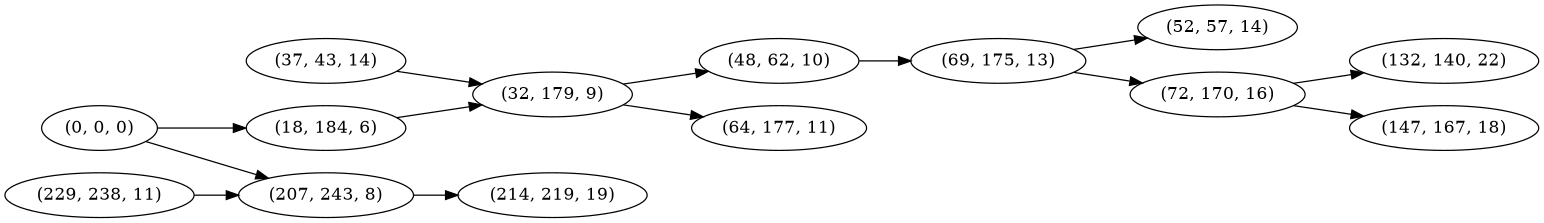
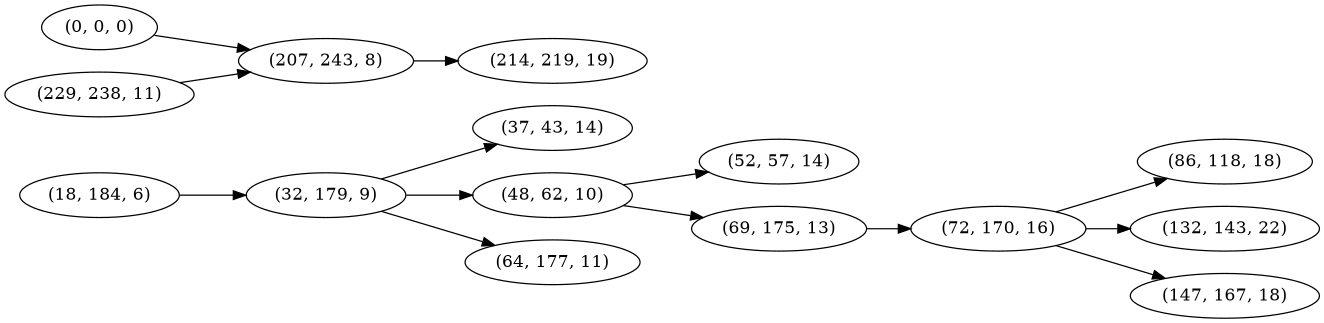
edge "(69, 175, 13)" -> "(52, 57, 14)": now "(48, 62, 10)" -> "(52, 57, 14)"
node "(132, 140, 22)": label "(132, 140, 22)" -> "(132, 143, 22)"
edge "(37, 43, 14)" -> "(32, 179, 9)": reversed
edge "(0, 0, 0)" -> "(18, 184, 6)": removed
node "(86, 118, 18)": added
